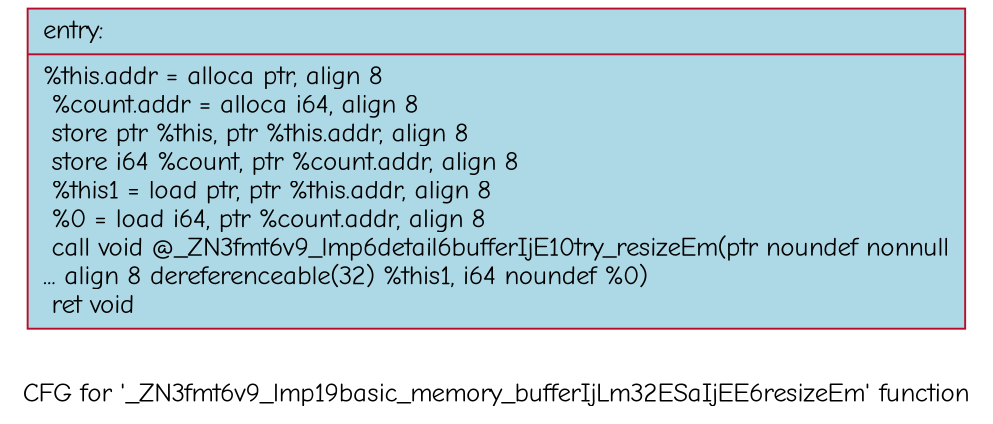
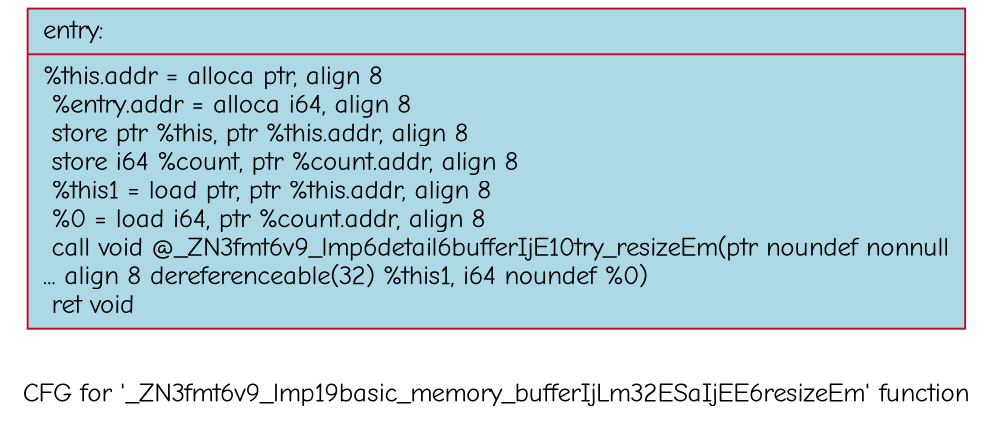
node "entry:": text "%count.addr = alloca i64, align 8" -> "%entry.addr = alloca i64, align 8"
